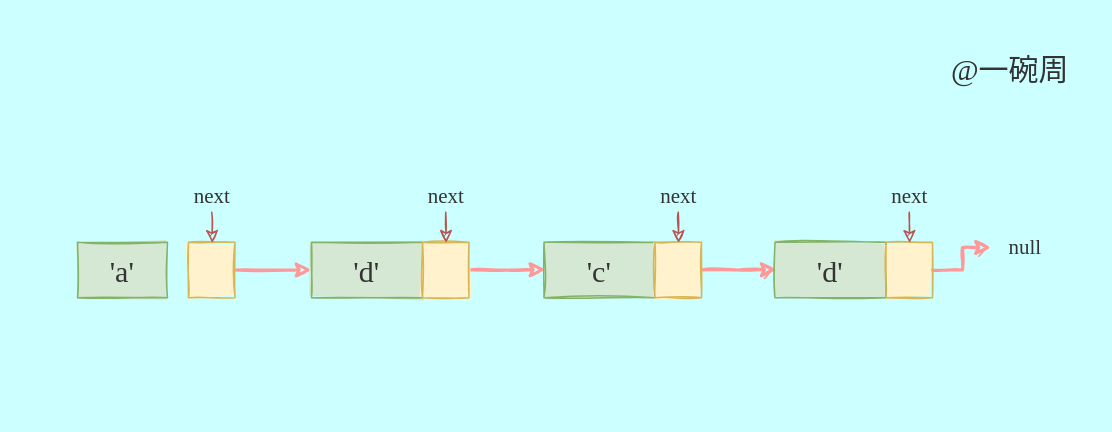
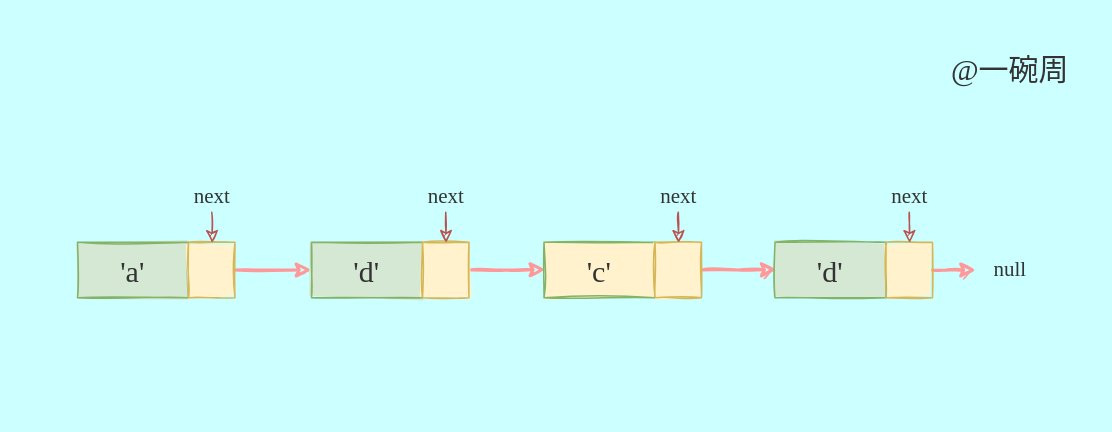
node "null": moved (1025, 248) -> (1010, 270)
node "'a'": size 90x56 -> 111x56
node "'c'": fillcolor #d5e8d4 -> #fff2cc
